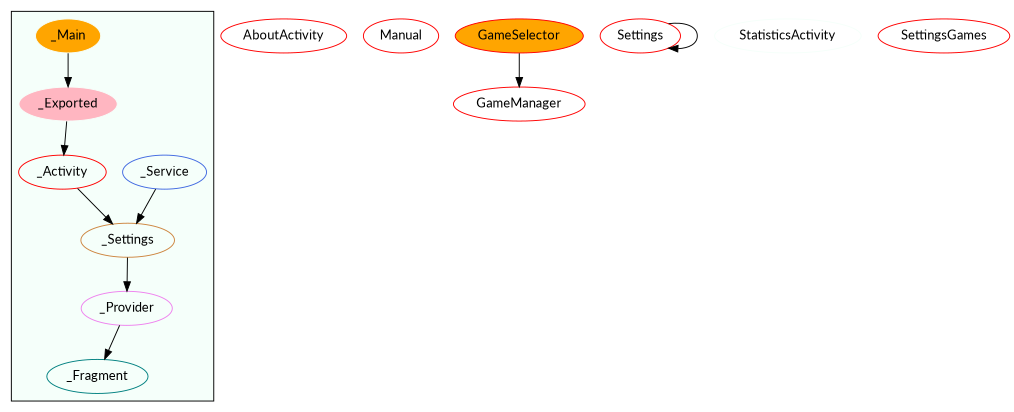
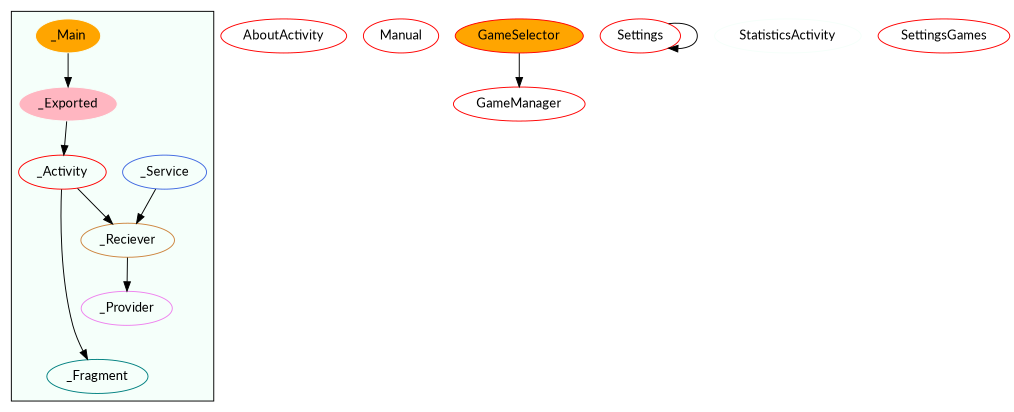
node "_Settings": label "_Settings" -> "_Reciever"
edge "_Provider" -> "_Fragment": now "_Activity" -> "_Fragment"
